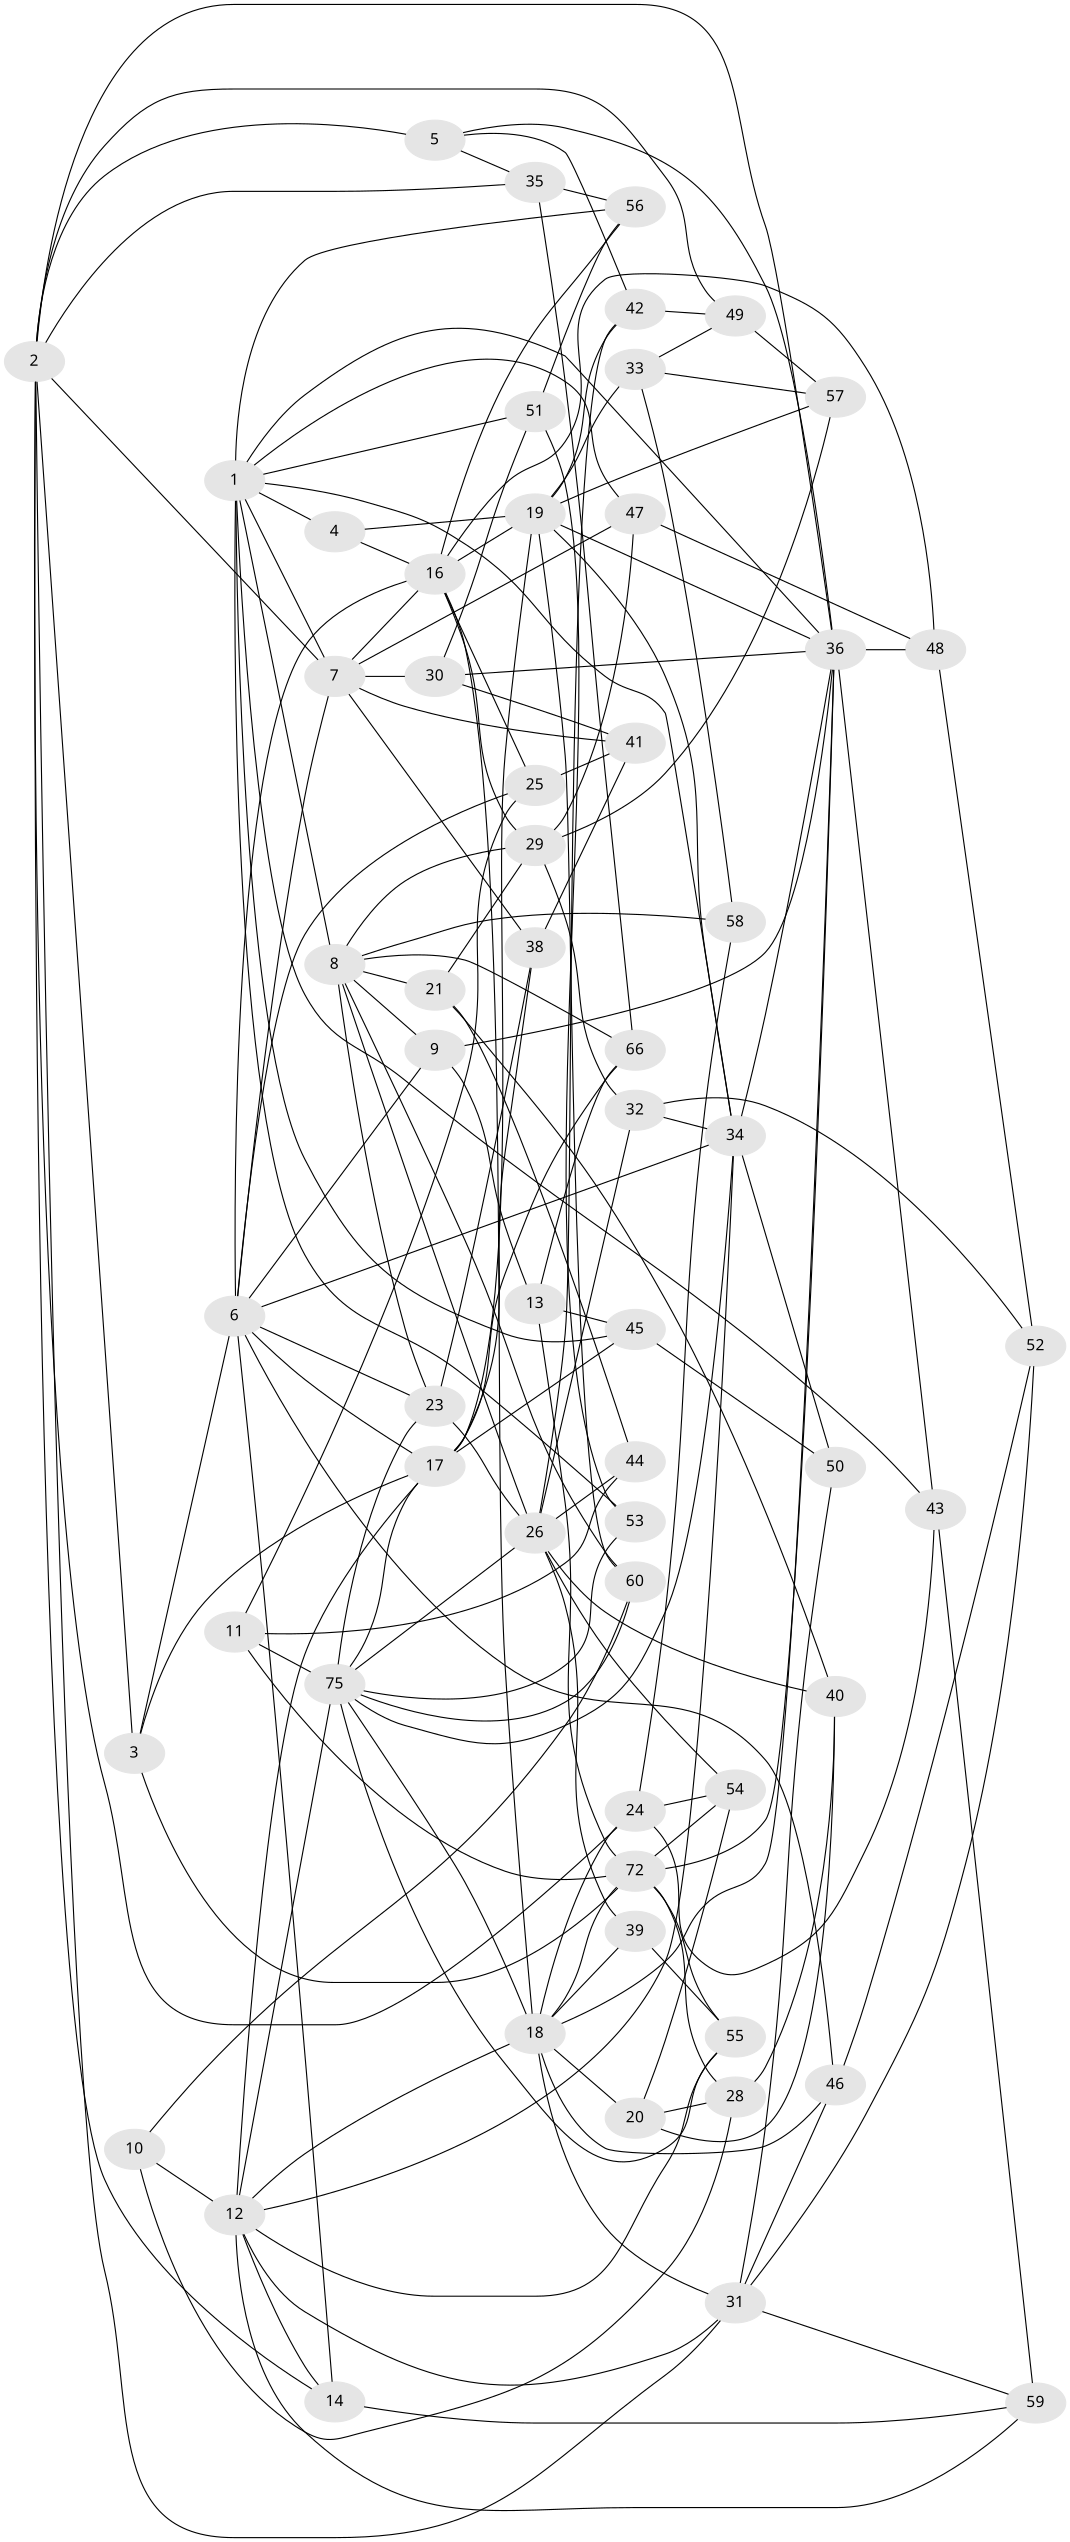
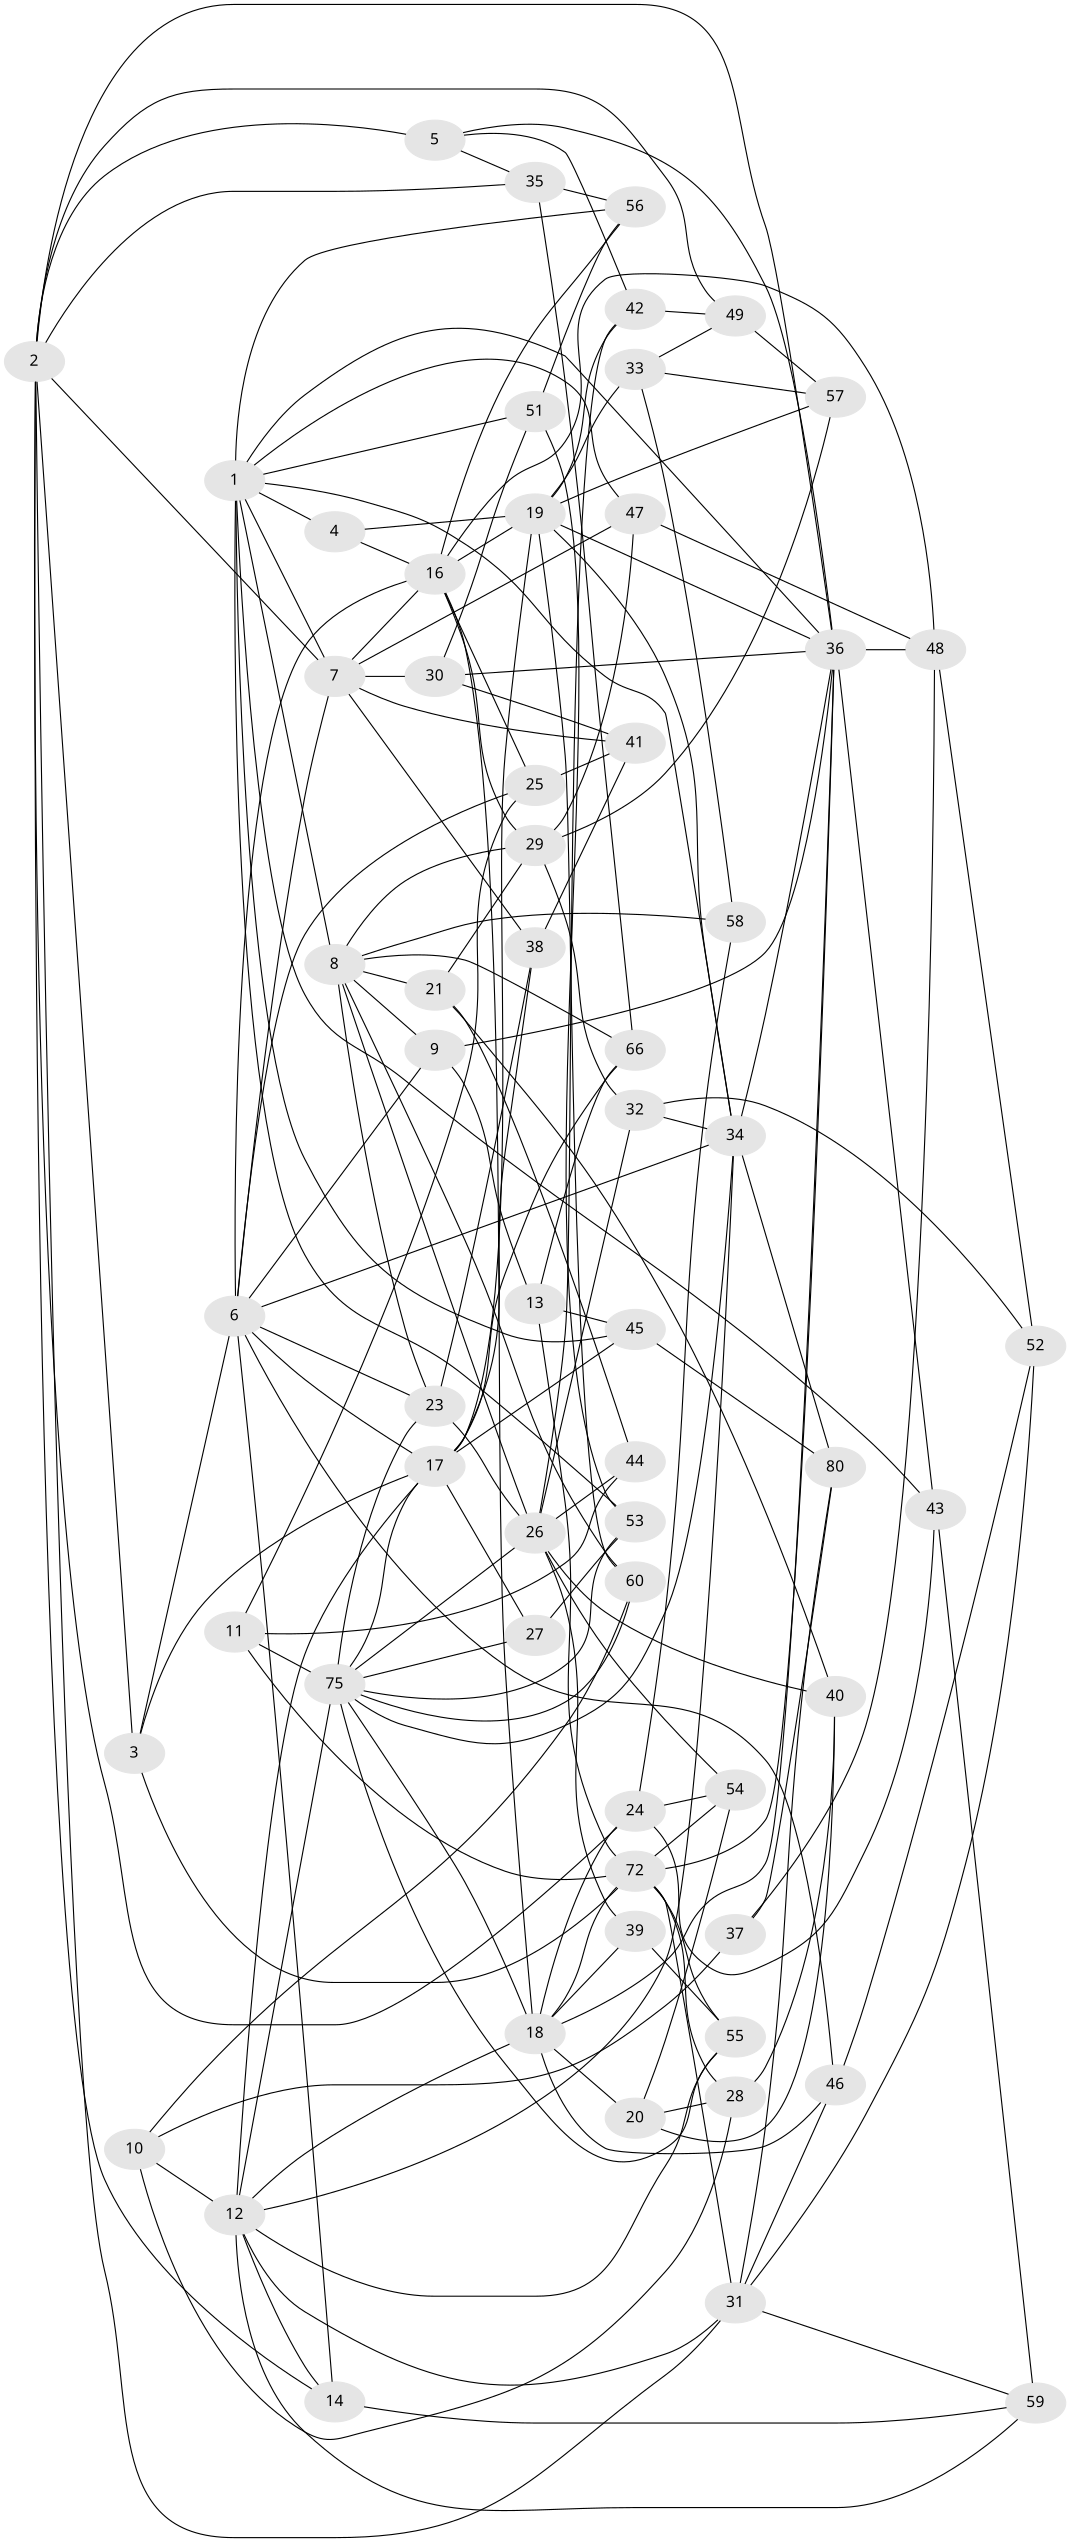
node "50": label "50" -> "80"
node "27": added
node "37": added
edge "18" -- "31": now "72" -- "31"
